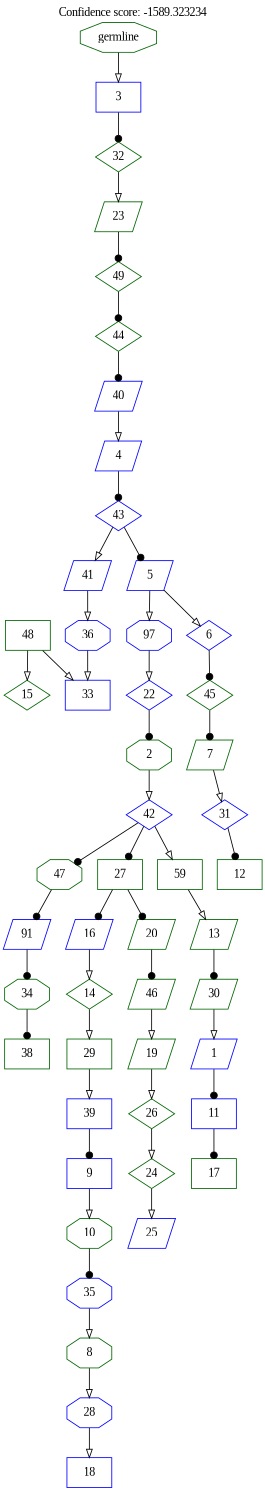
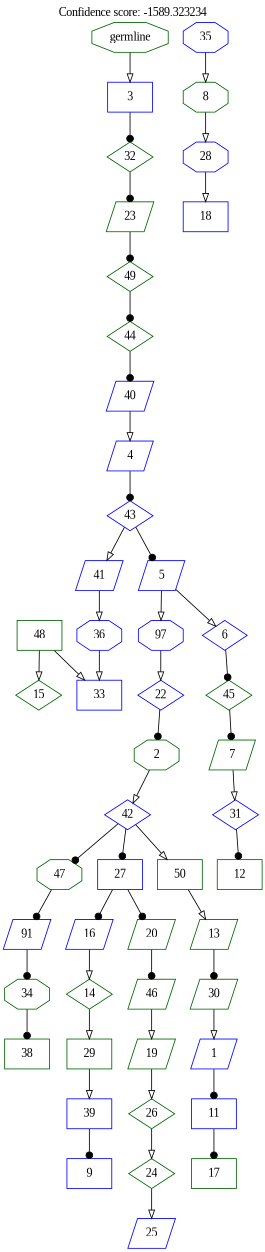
edge "32" -> "23": arrowhead onormal -> dot
node "27": color darkgreen -> blue
node "59": label "59" -> "50"
node "10": removed
